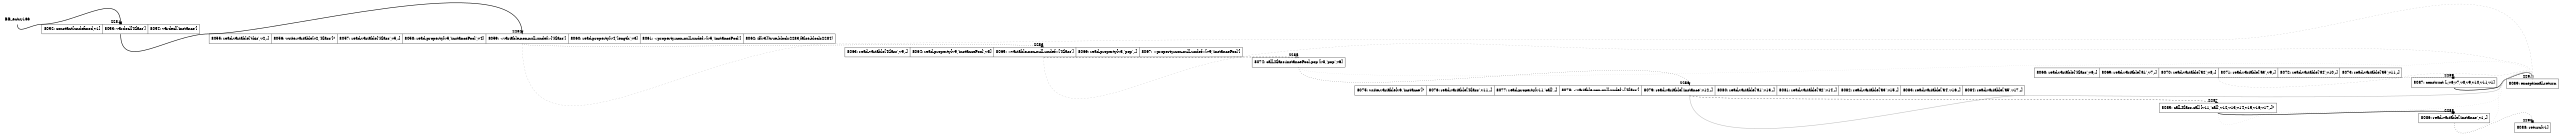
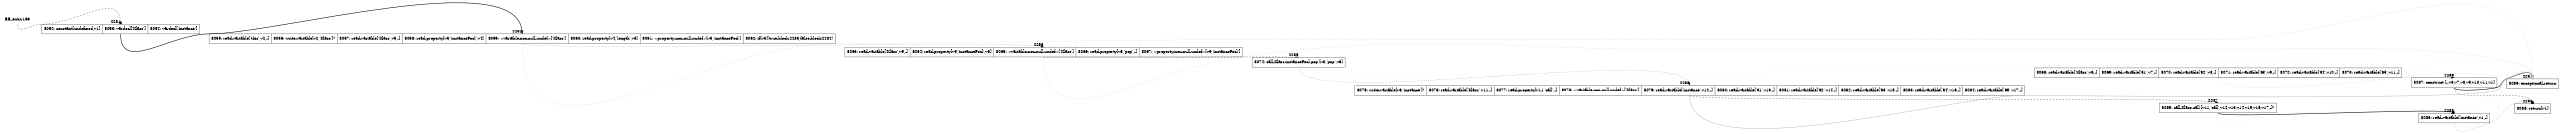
edge "BB_entry166" -> "8052: constant[undefined,v1]": style bold -> dashed
edge "8068: read-variable['Klass',v6,-]" -> "8087: construct [-,v6,v7,v8,v9,v10,v11,v1]": arrowhead box -> normal
edge "8087: construct [-,v6,v7,v8,v9,v10,v11,v1]" -> "8088: return[v1]": added
